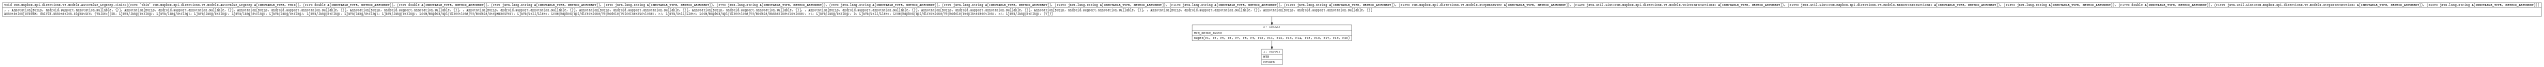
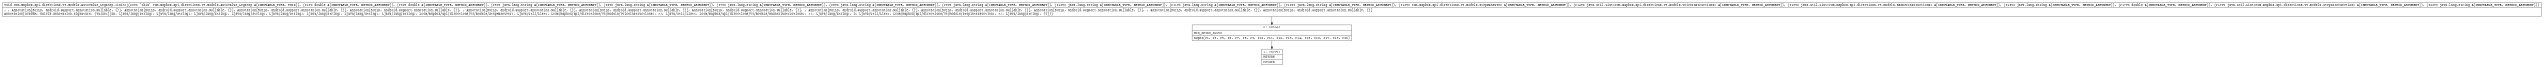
node "1: 0x0003": text "MTH" -> "RETURN"
